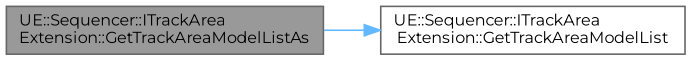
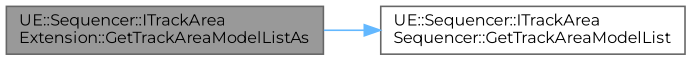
node "UE::Sequencer::ITrackArea Extension::GetTrackAreaModelList": label "UE::Sequencer::ITrackArea Extension::GetTrackAreaModelList" -> "UE::Sequencer::ITrackArea Sequencer::GetTrackAreaModelList"
